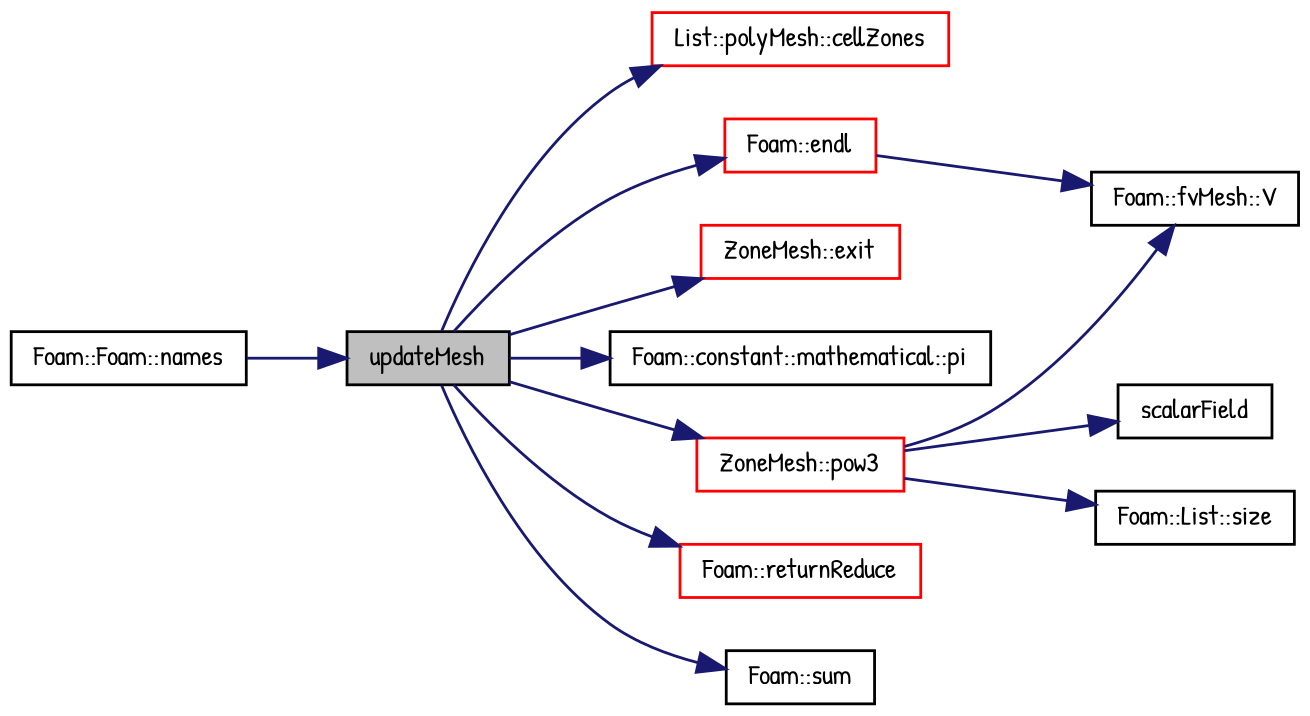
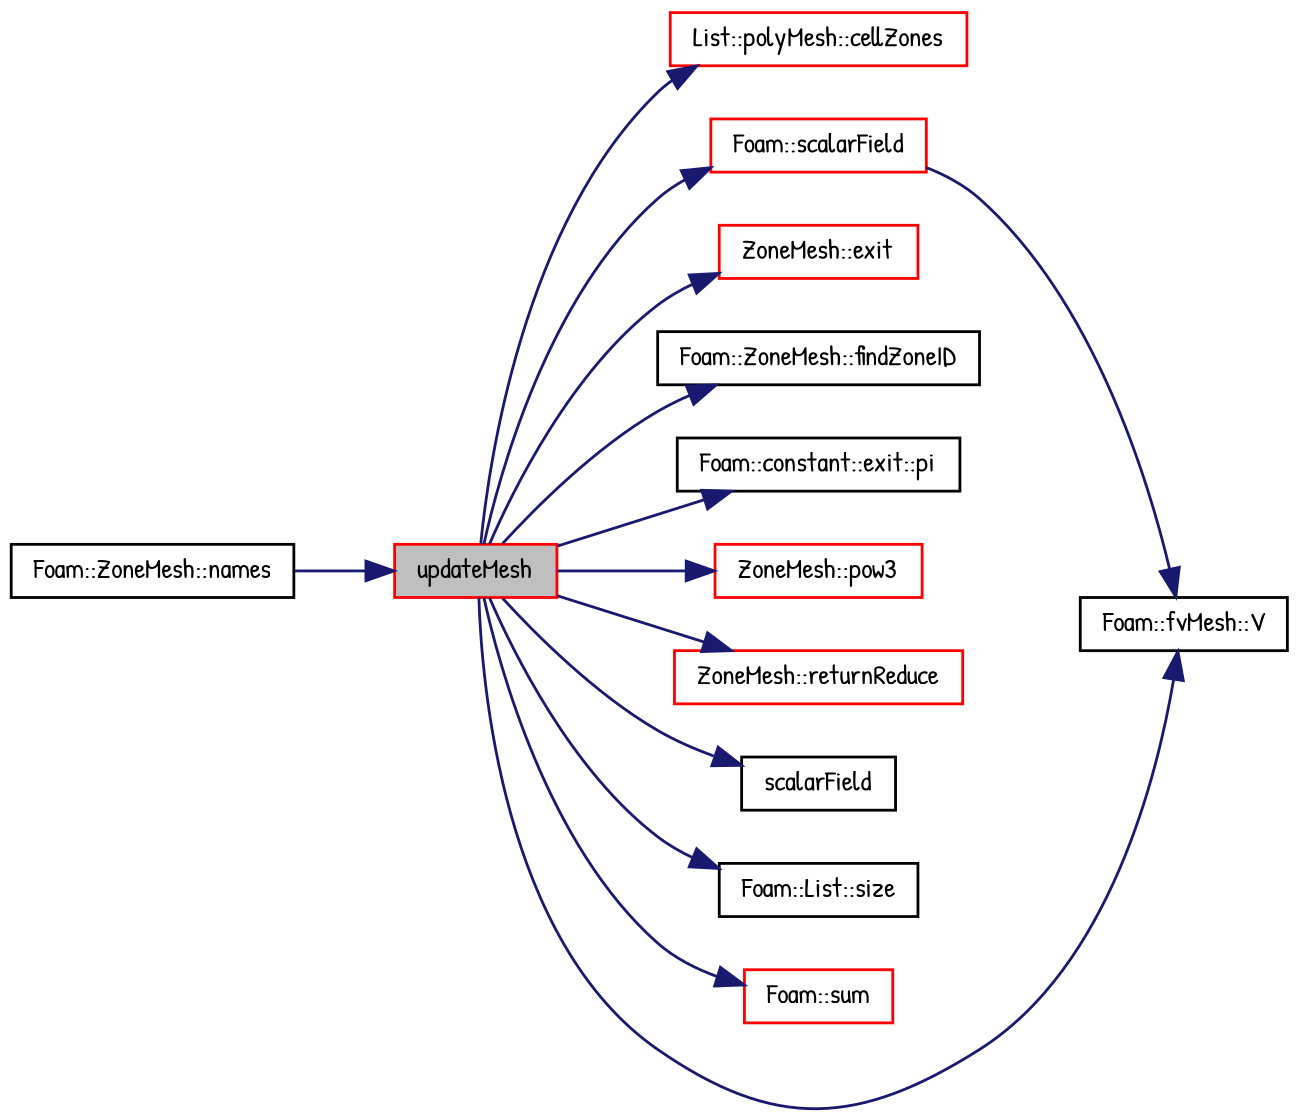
node "Foam::endl": label "Foam::endl" -> "Foam::scalarField"
node "Foam::Foam::names": label "Foam::Foam::names" -> "Foam::ZoneMesh::names"
node "updateMesh": color black -> red
node "Foam::constant::mathematical::pi": label "Foam::constant::mathematical::pi" -> "Foam::constant::exit::pi"
node "Foam::ZoneMesh::findZoneID": added
edge "ZoneMesh::pow3" -> "Foam::fvMesh::V": now "updateMesh" -> "Foam::fvMesh::V"
edge "ZoneMesh::pow3" -> "scalarField": now "updateMesh" -> "scalarField"
edge "ZoneMesh::pow3" -> "Foam::List::size": now "updateMesh" -> "Foam::List::size"
node "Foam::returnReduce": label "Foam::returnReduce" -> "ZoneMesh::returnReduce"
node "Foam::sum": color black -> red
